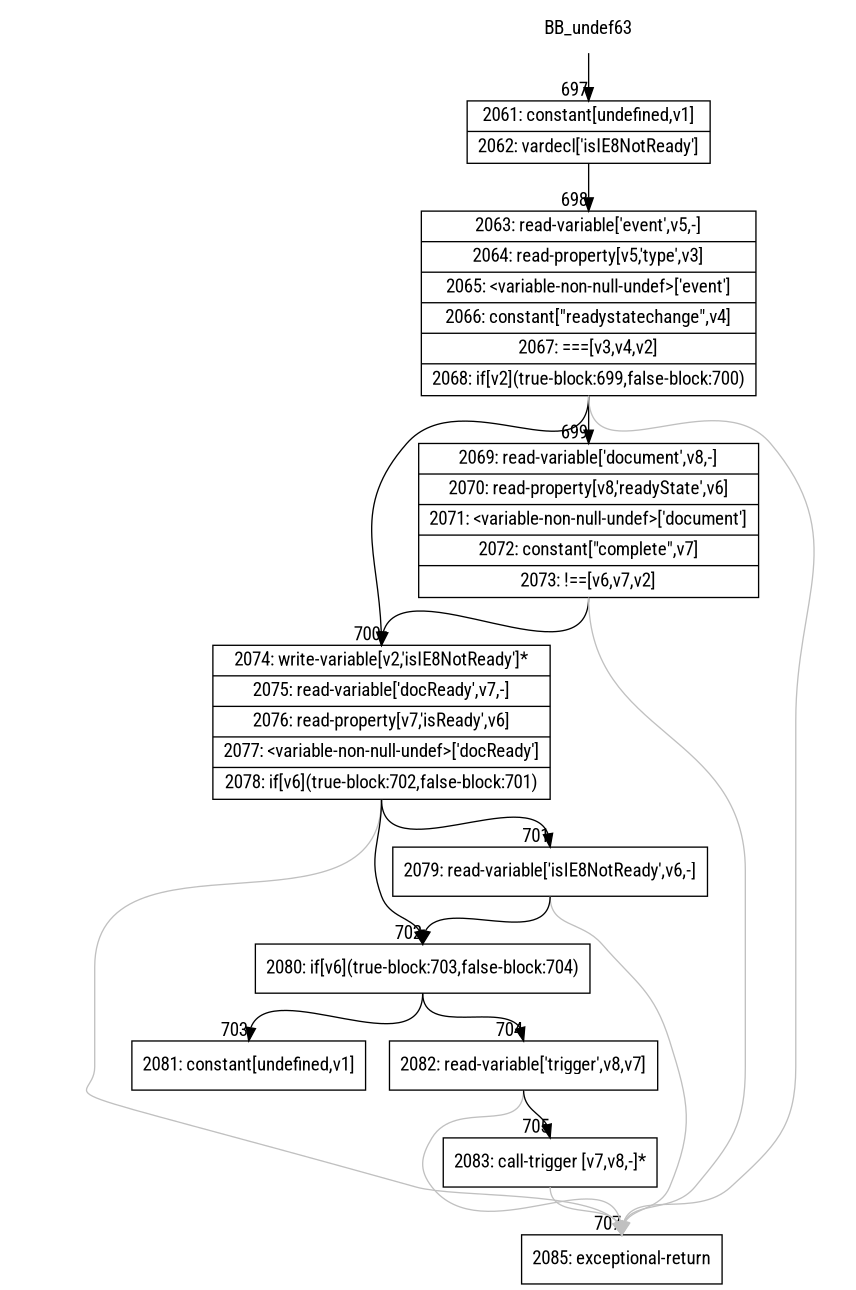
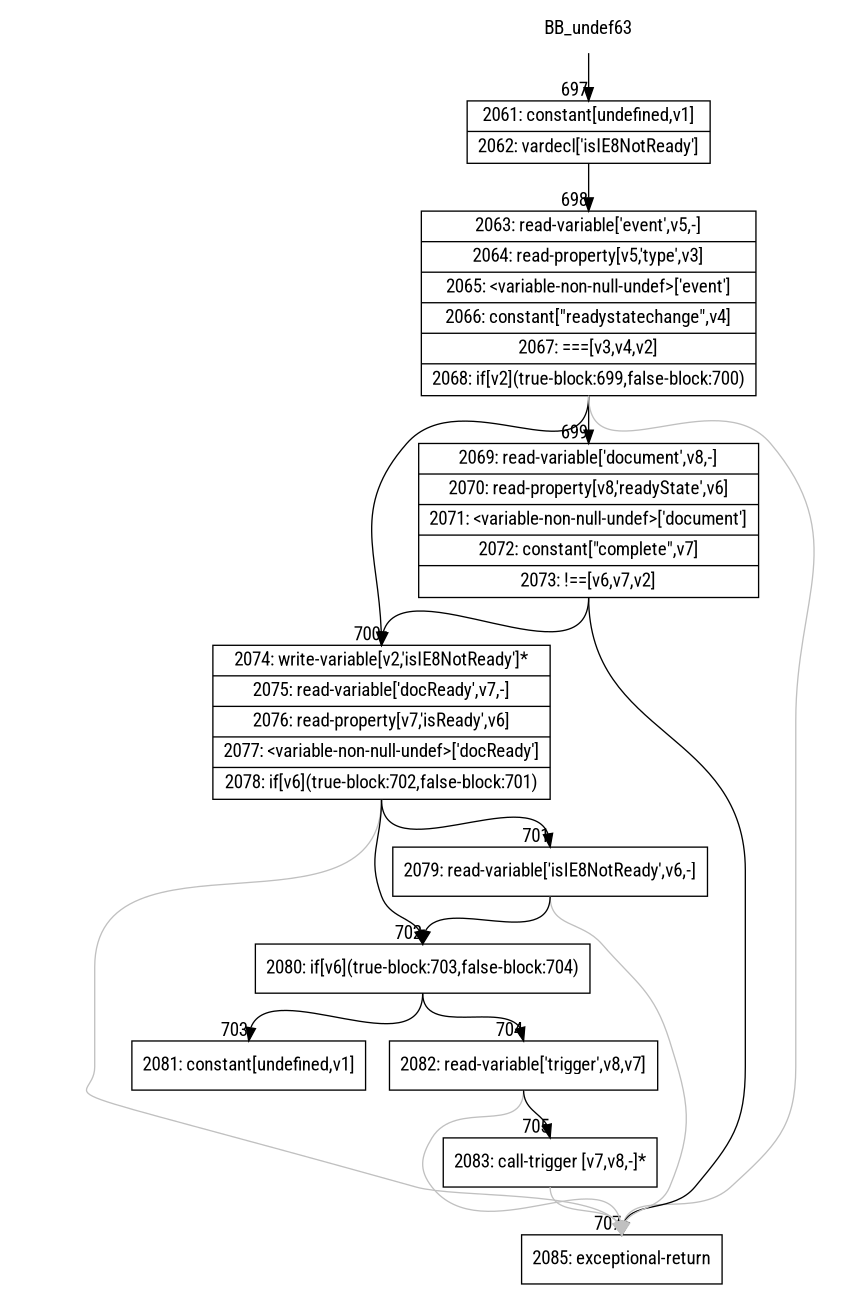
edge "2069: read-variable['document',v8,-]" -> "2085: exceptional-return": color gray -> black
